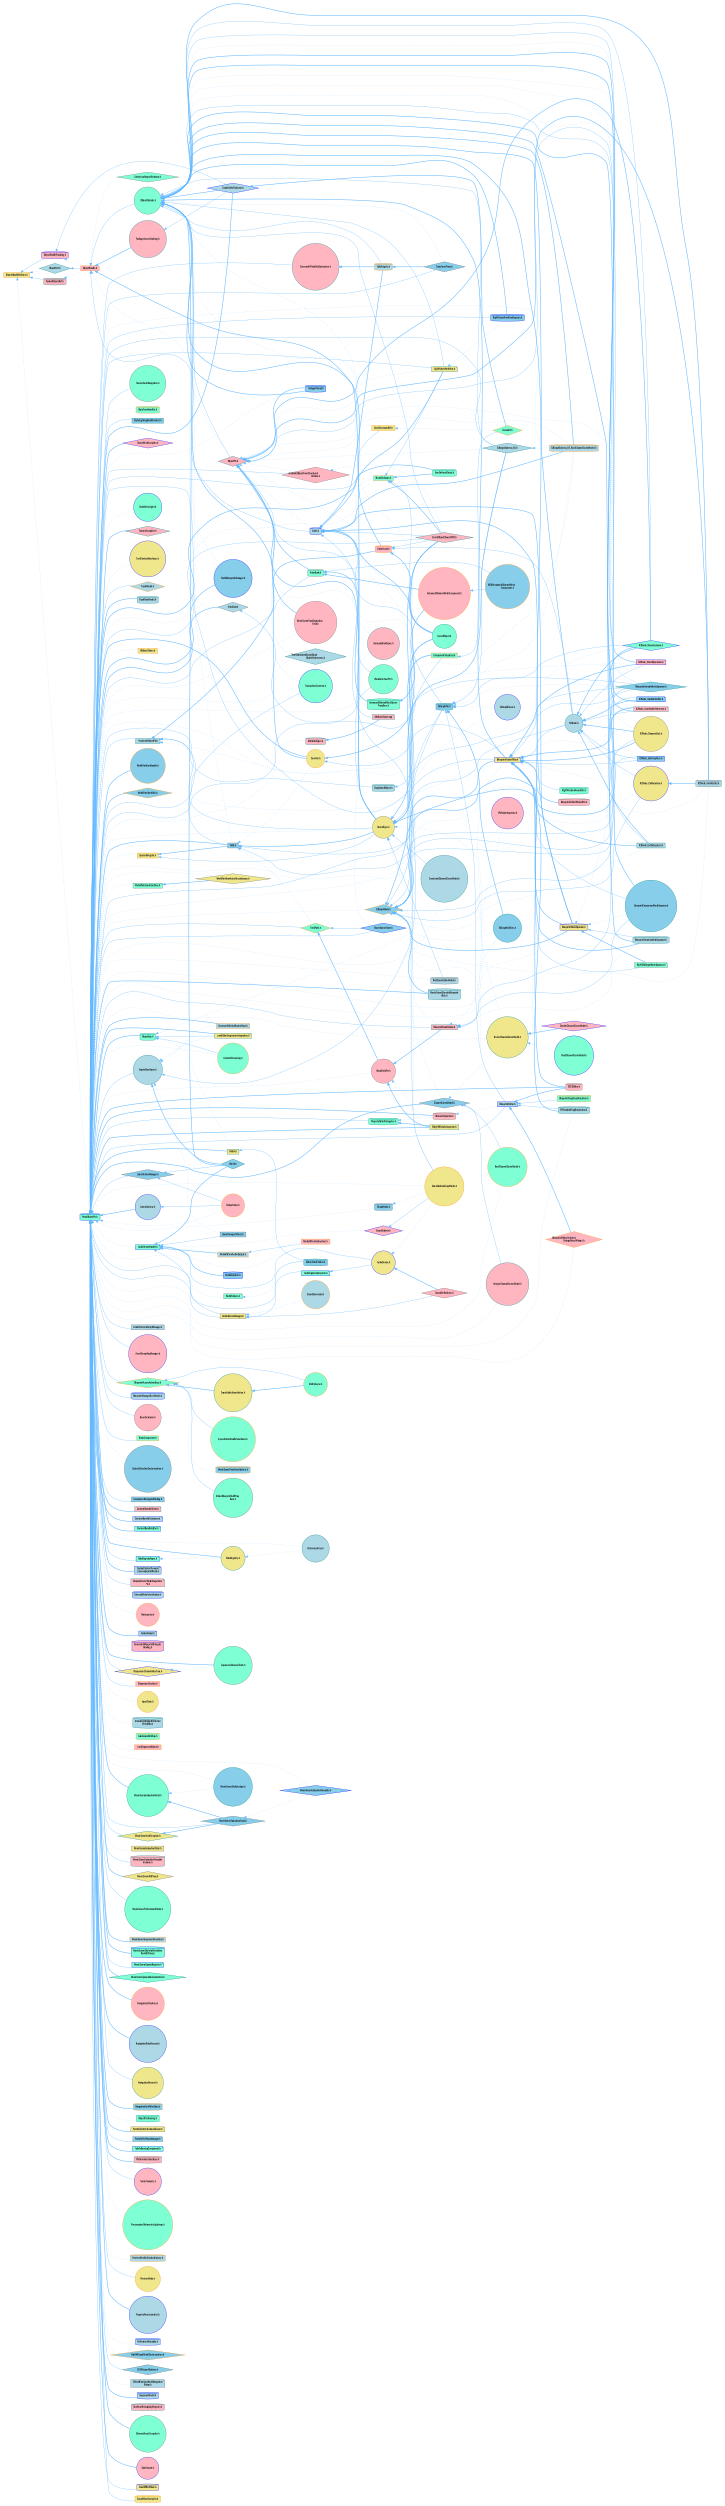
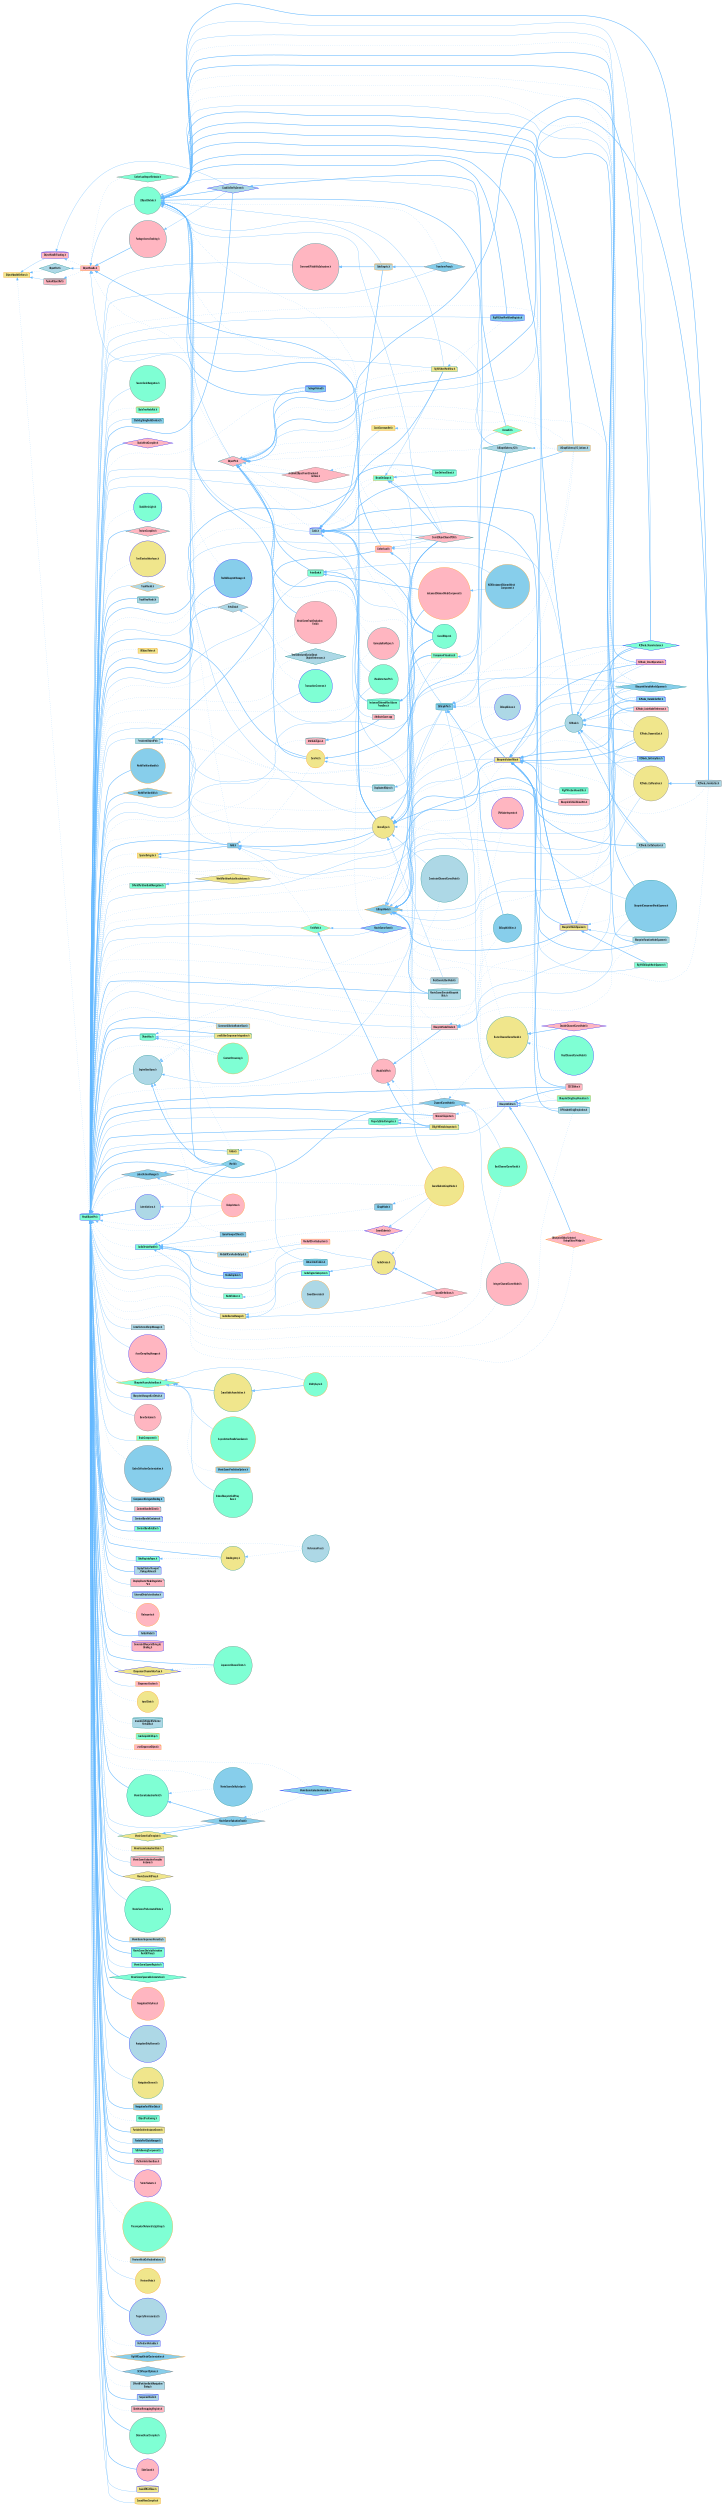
node "EdGraphSchema_K2_BoolChannelCurveModel.h": label "EdGraphSchema_K2_BoolChannelCurveModel.h" -> "EdGraphSchema_K2_Actions.h"
node "K2Node_CallFunction.h": color blue -> gray40
node "WorldPartitionActorDesc.h": label "WorldPartitionActorDesc.h" -> "SWorldPartitionBuildNavigation.h"
node "DisplayClusterViewport _CameraDepthOfField.h": label "DisplayClusterViewport _CameraDepthOfField.h" -> "DisplayClusterViewport _PackageReload.h"
node "ParticleEmitterInstanceOwner.h": shape note -> cylinder
